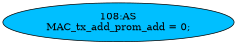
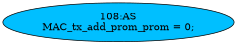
node "108:AS MAC_tx_add_prom_add = 0;": label "108:AS MAC_tx_add_prom_add = 0;" -> "108:AS MAC_tx_add_prom_prom = 0;"
